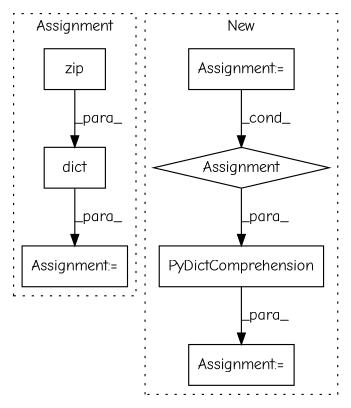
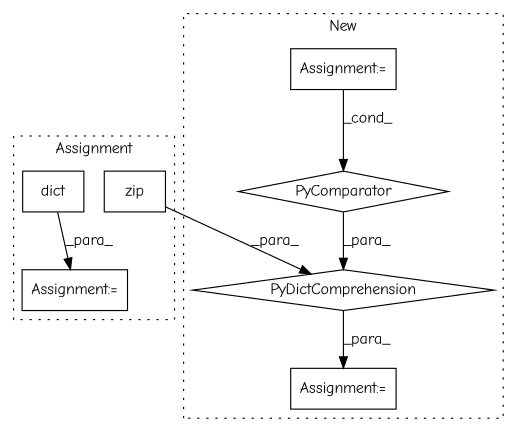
edge "zip" -> "dict": now "zip" -> "PyDictComprehension"
node "Assignment": label "Assignment" -> "PyComparator"
node "PyDictComprehension": shape box -> diamond
